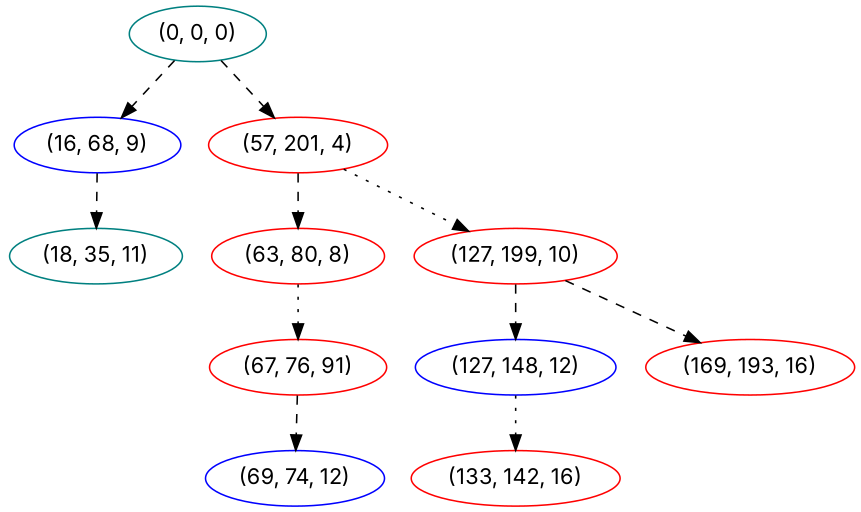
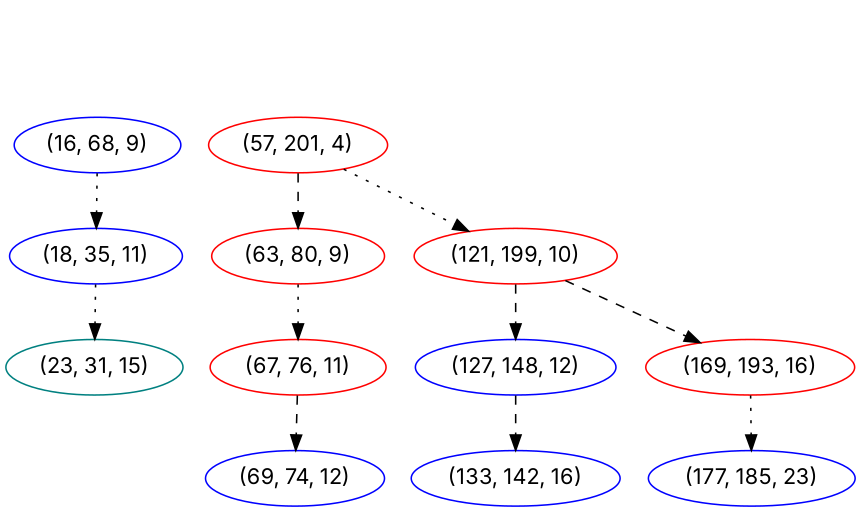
node "(0, 0, 0)": removed
edge "(16, 68, 9)" -> "(18, 35, 11)": style dashed -> dotted
node "(18, 35, 11)": color teal -> blue
node "(63, 80, 8)": label "(63, 80, 8)" -> "(63, 80, 9)"
node "(127, 199, 10)": label "(127, 199, 10)" -> "(121, 199, 10)"
node "(23, 31, 15)": added
node "(67, 76, 91)": label "(67, 76, 91)" -> "(67, 76, 11)"
edge "(127, 148, 12)" -> "(133, 142, 16)": style dotted -> dashed
node "(133, 142, 16)": color red -> blue
node "(177, 185, 23)": added
